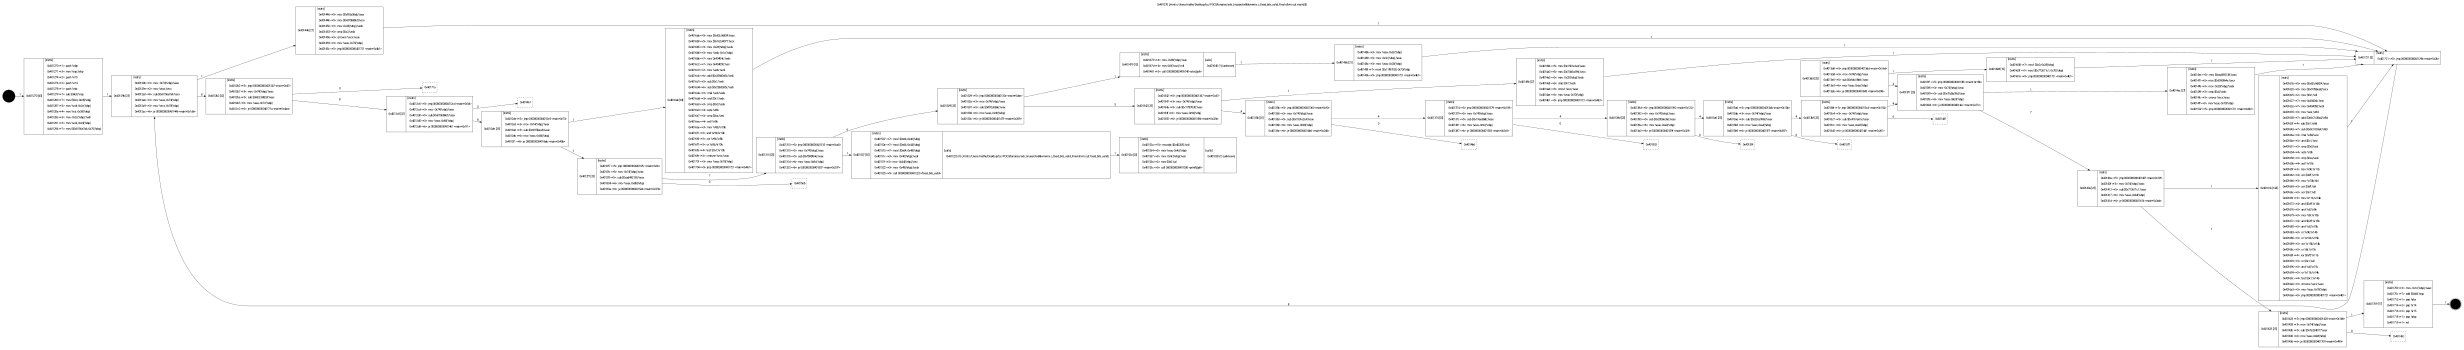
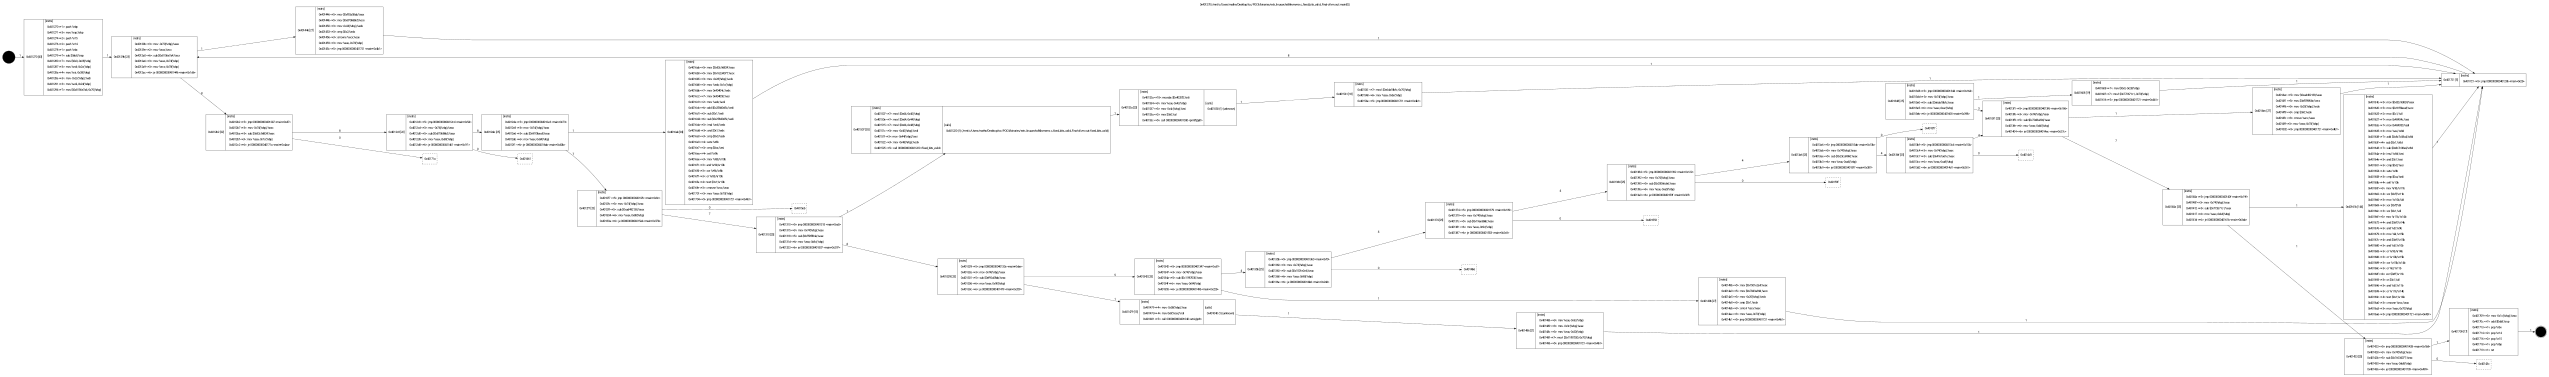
node "0x401541 [18]": added
